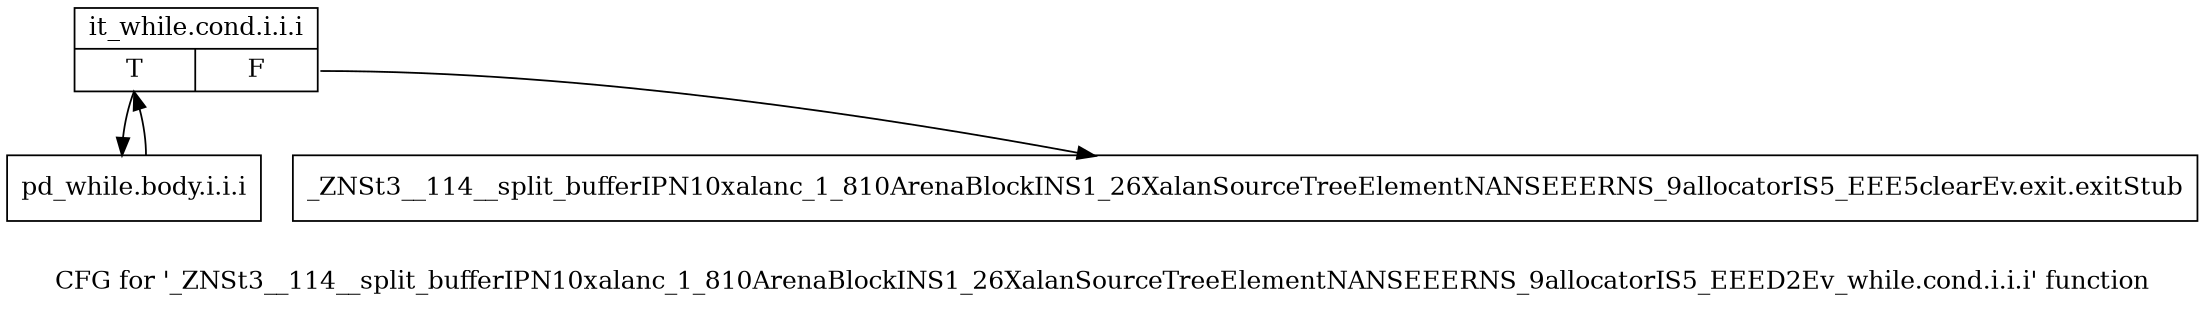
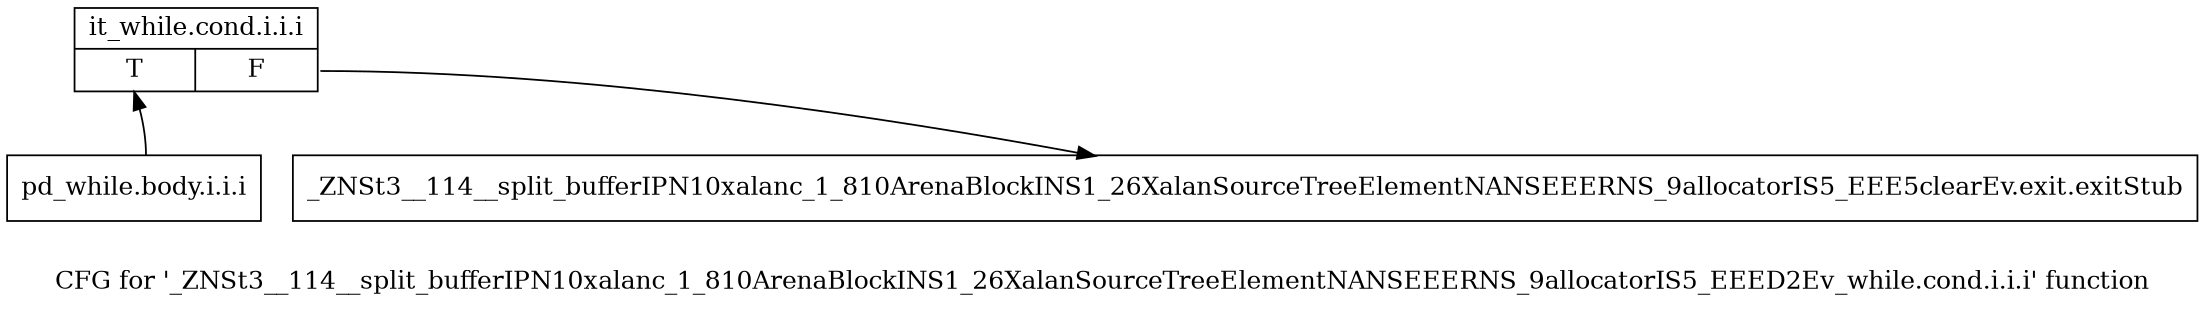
edge "it_while.cond.i.i.i" -> "pd_while.body.i.i.i": removed
